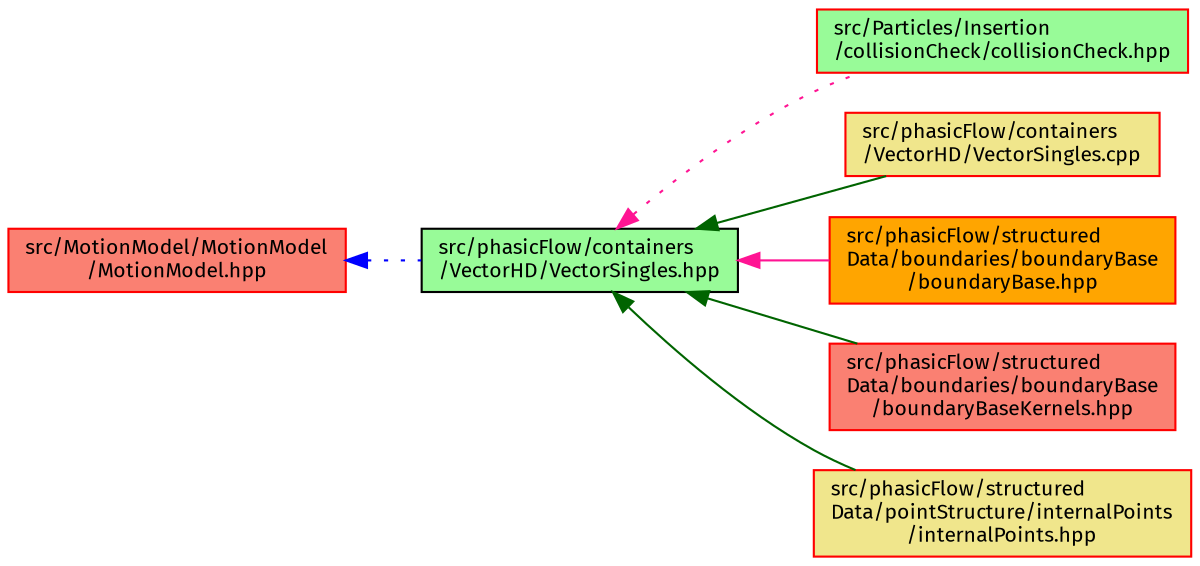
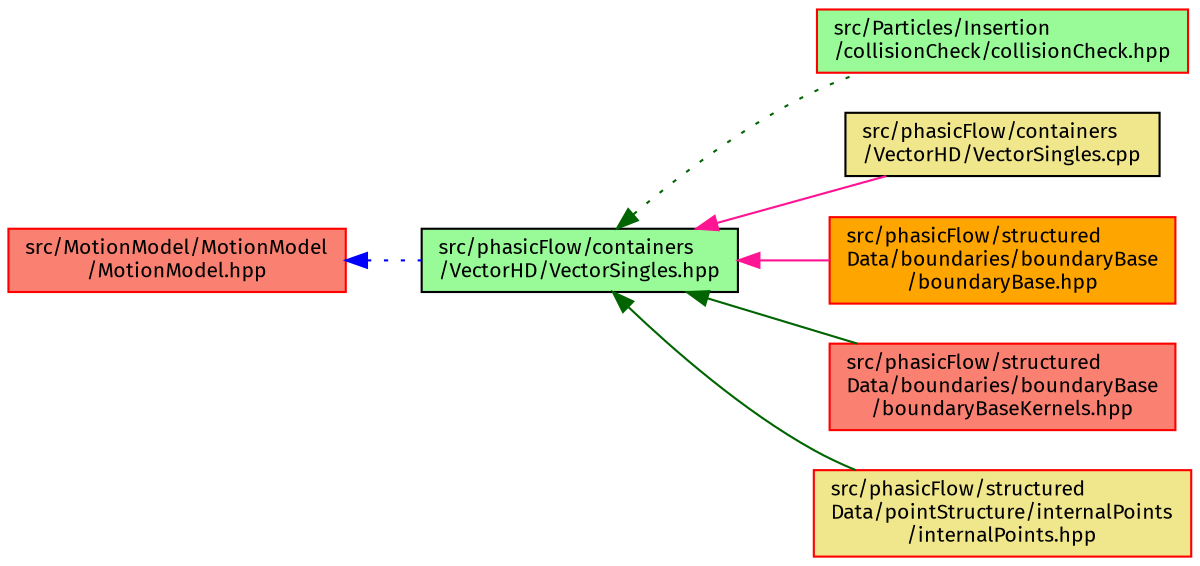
edge "src/Particles/Insertion /collisionCheck/collisionCheck.hpp" -> "src/phasicFlow/containers /VectorHD/VectorSingles.hpp": color deeppink -> darkgreen
node "src/phasicFlow/containers /VectorHD/VectorSingles.cpp": color red -> black
edge "src/phasicFlow/containers /VectorHD/VectorSingles.cpp" -> "src/phasicFlow/containers /VectorHD/VectorSingles.hpp": color darkgreen -> deeppink
